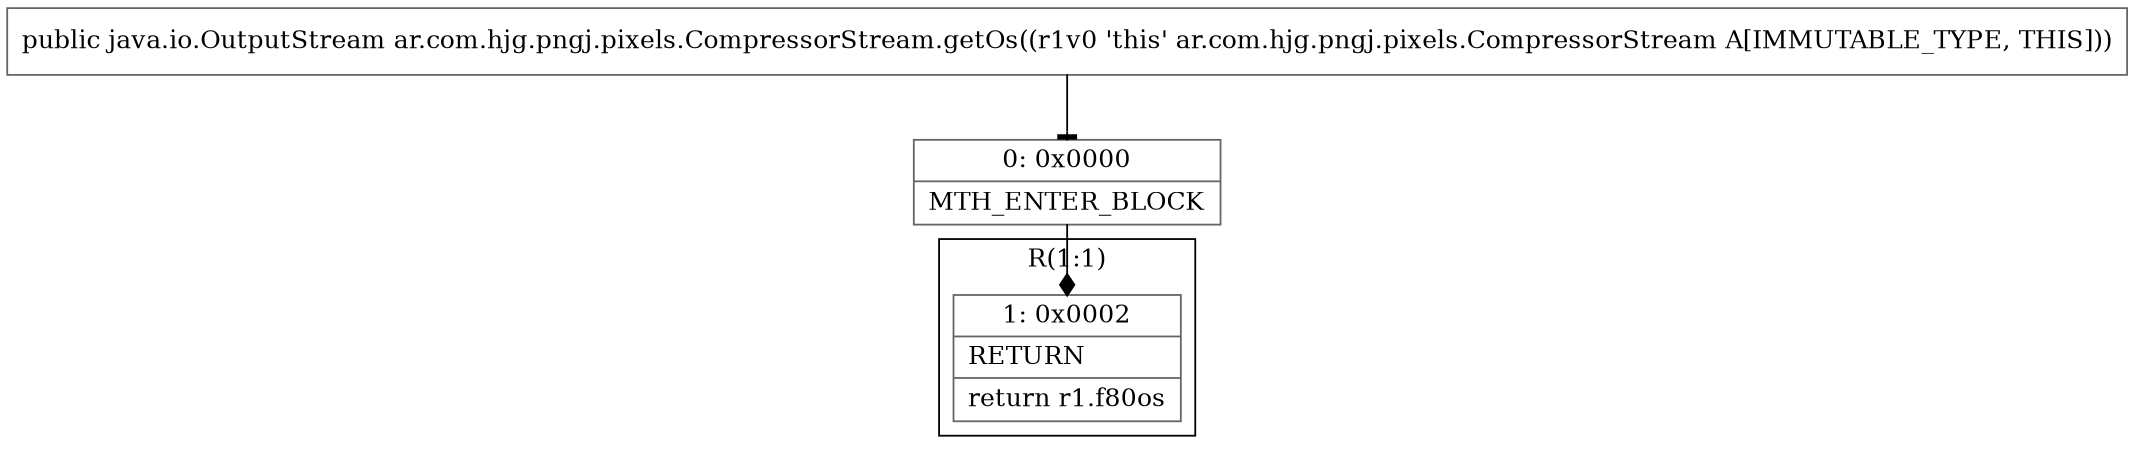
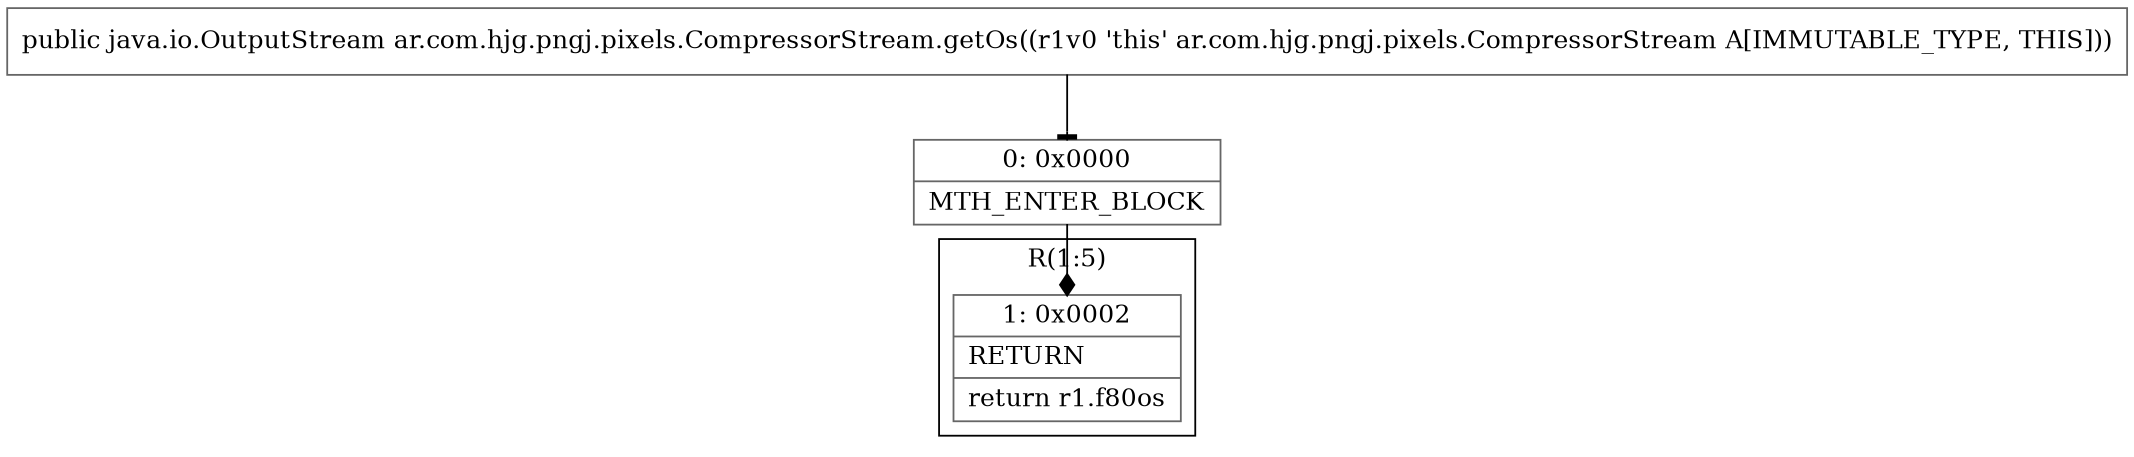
cluster "R(1:1)": label "R(1:1)" -> "R(1:5)"
